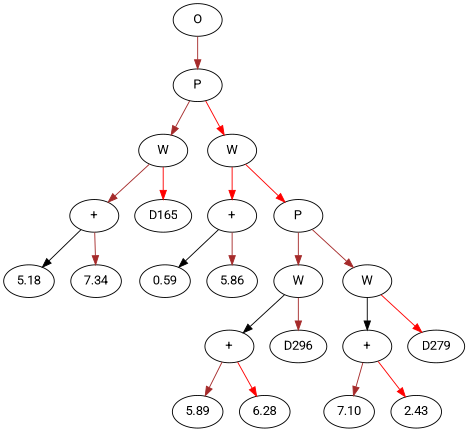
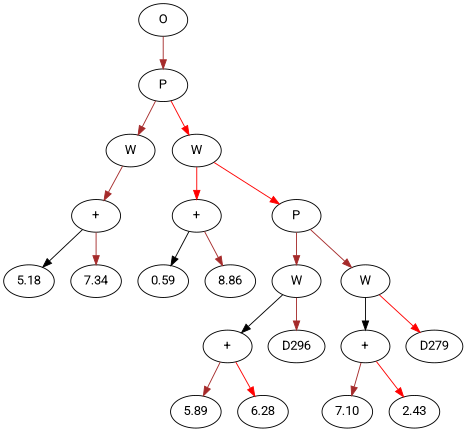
node "D165": removed
node "5.86": label "5.86" -> "8.86"
